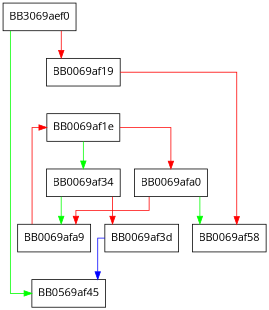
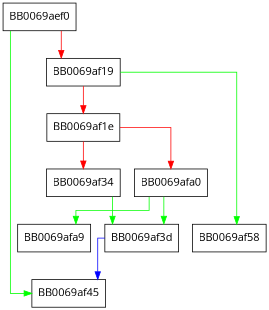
node "BB3069aef0": label "BB3069aef0" -> "BB0069aef0"
edge "BB0069af19" -> "BB0069af58": color red -> green
edge "BB0069af1e" -> "BB0069af34": color green -> red
edge "BB0069afa9" -> "BB0069af1e": now "BB0069af19" -> "BB0069af1e"
edge "BB0069af34" -> "BB0069af3d": color red -> green
edge "BB0069af34" -> "BB0069afa9": removed
edge "BB0069afa0" -> "BB0069af58": now "BB0069afa0" -> "BB0069af3d"
edge "BB0069afa0" -> "BB0069afa9": color red -> green
node "BB0569af45": label "BB0569af45" -> "BB0069af45"
